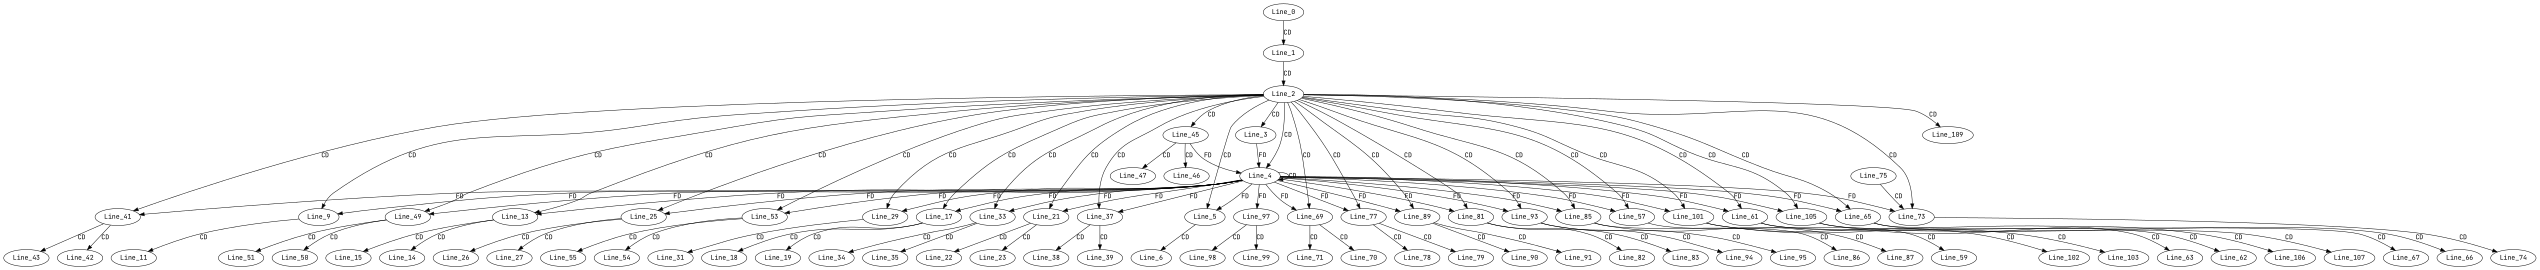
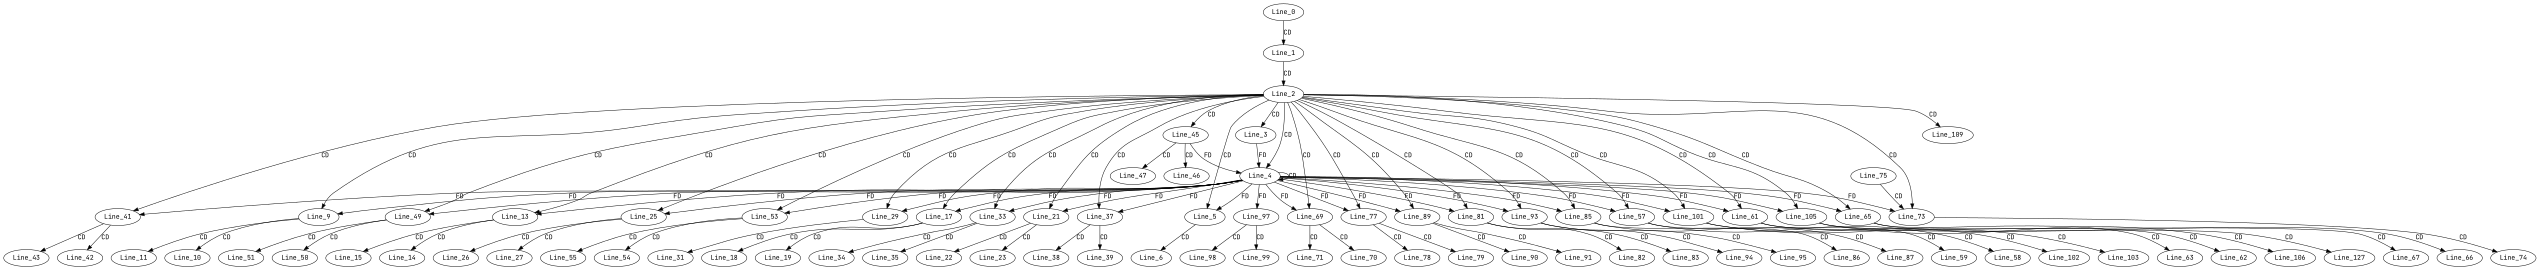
node "Line_10": added
node "Line_58": added
node "Line_107": label "Line_107" -> "Line_127"
